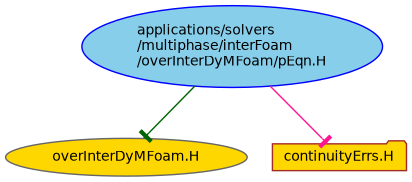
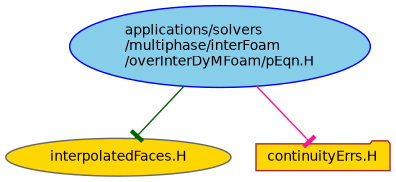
node "overInterDyMFoam.H": label "overInterDyMFoam.H" -> "interpolatedFaces.H"
